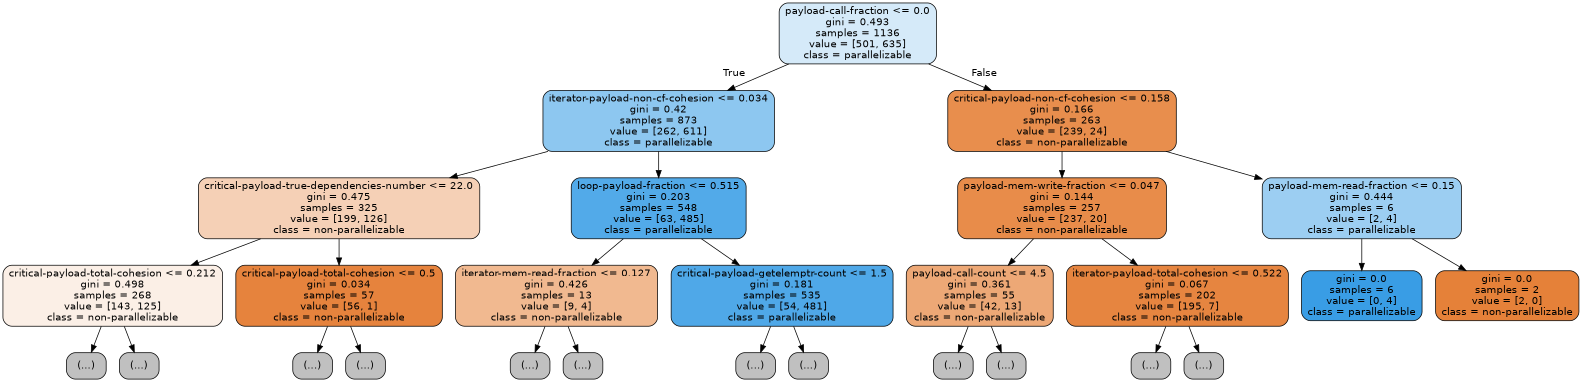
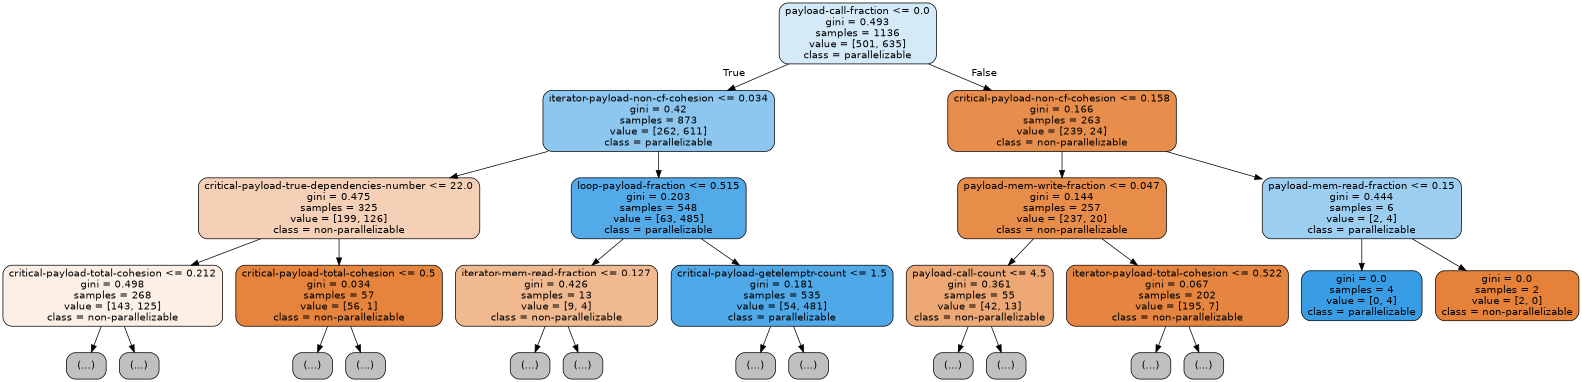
node "gini = 0.0 samples = 6 value = [0, 4] class = parallelizable": label "gini = 0.0 samples = 6 value = [0, 4] class = parallelizable" -> "gini = 0.0 samples = 4 value = [0, 4] class = parallelizable"
